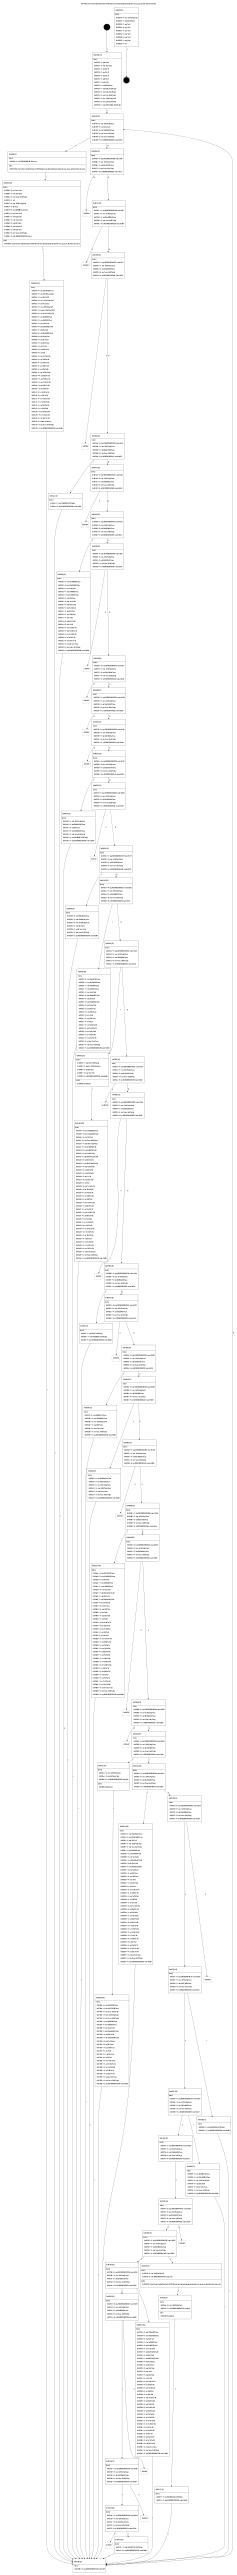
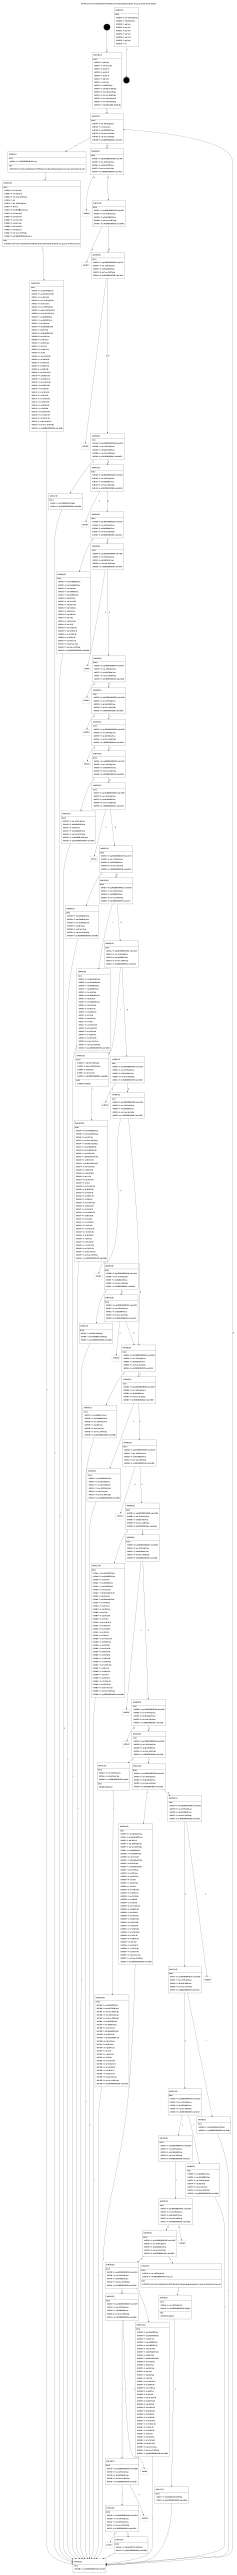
edge "0x4015f0 [25]" -> "0x401609 [25]": now "0x4015f0 [25]" -> "0x40163b [25]"
